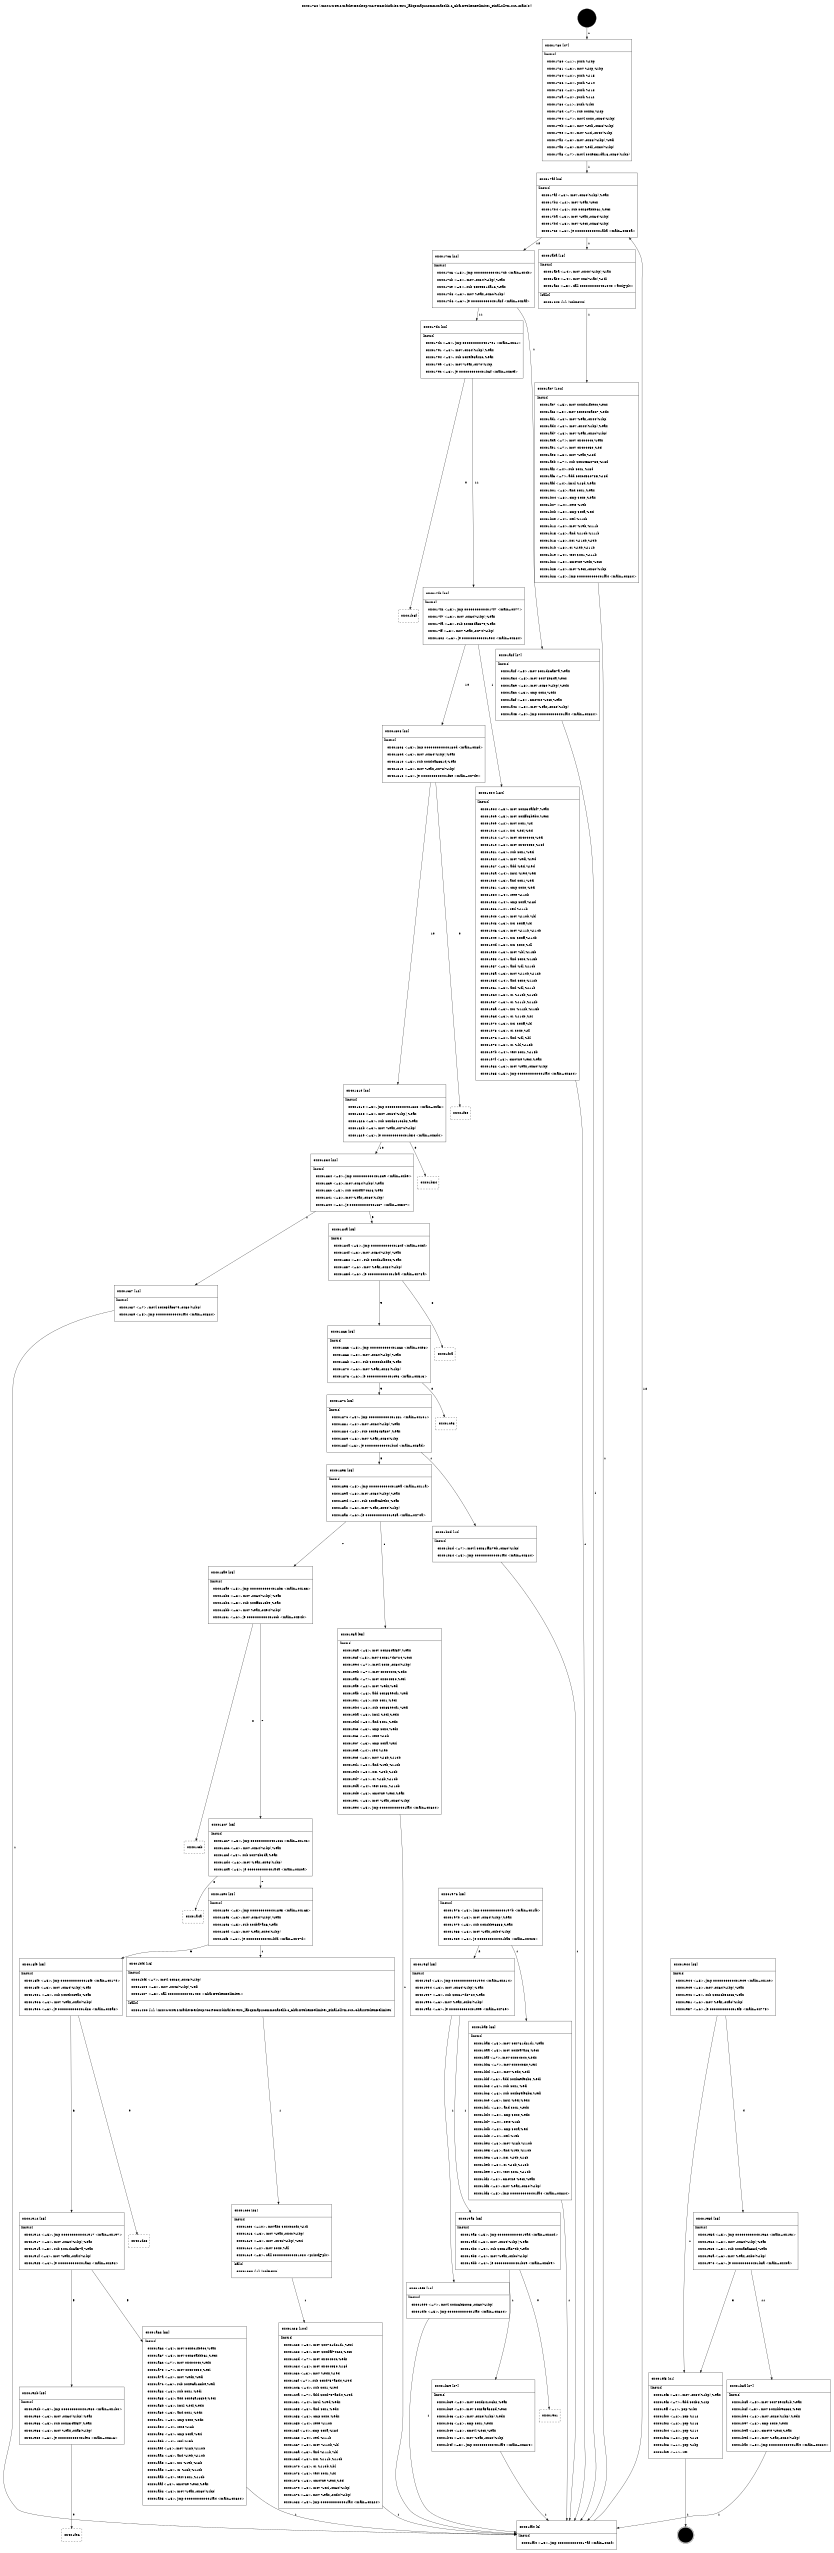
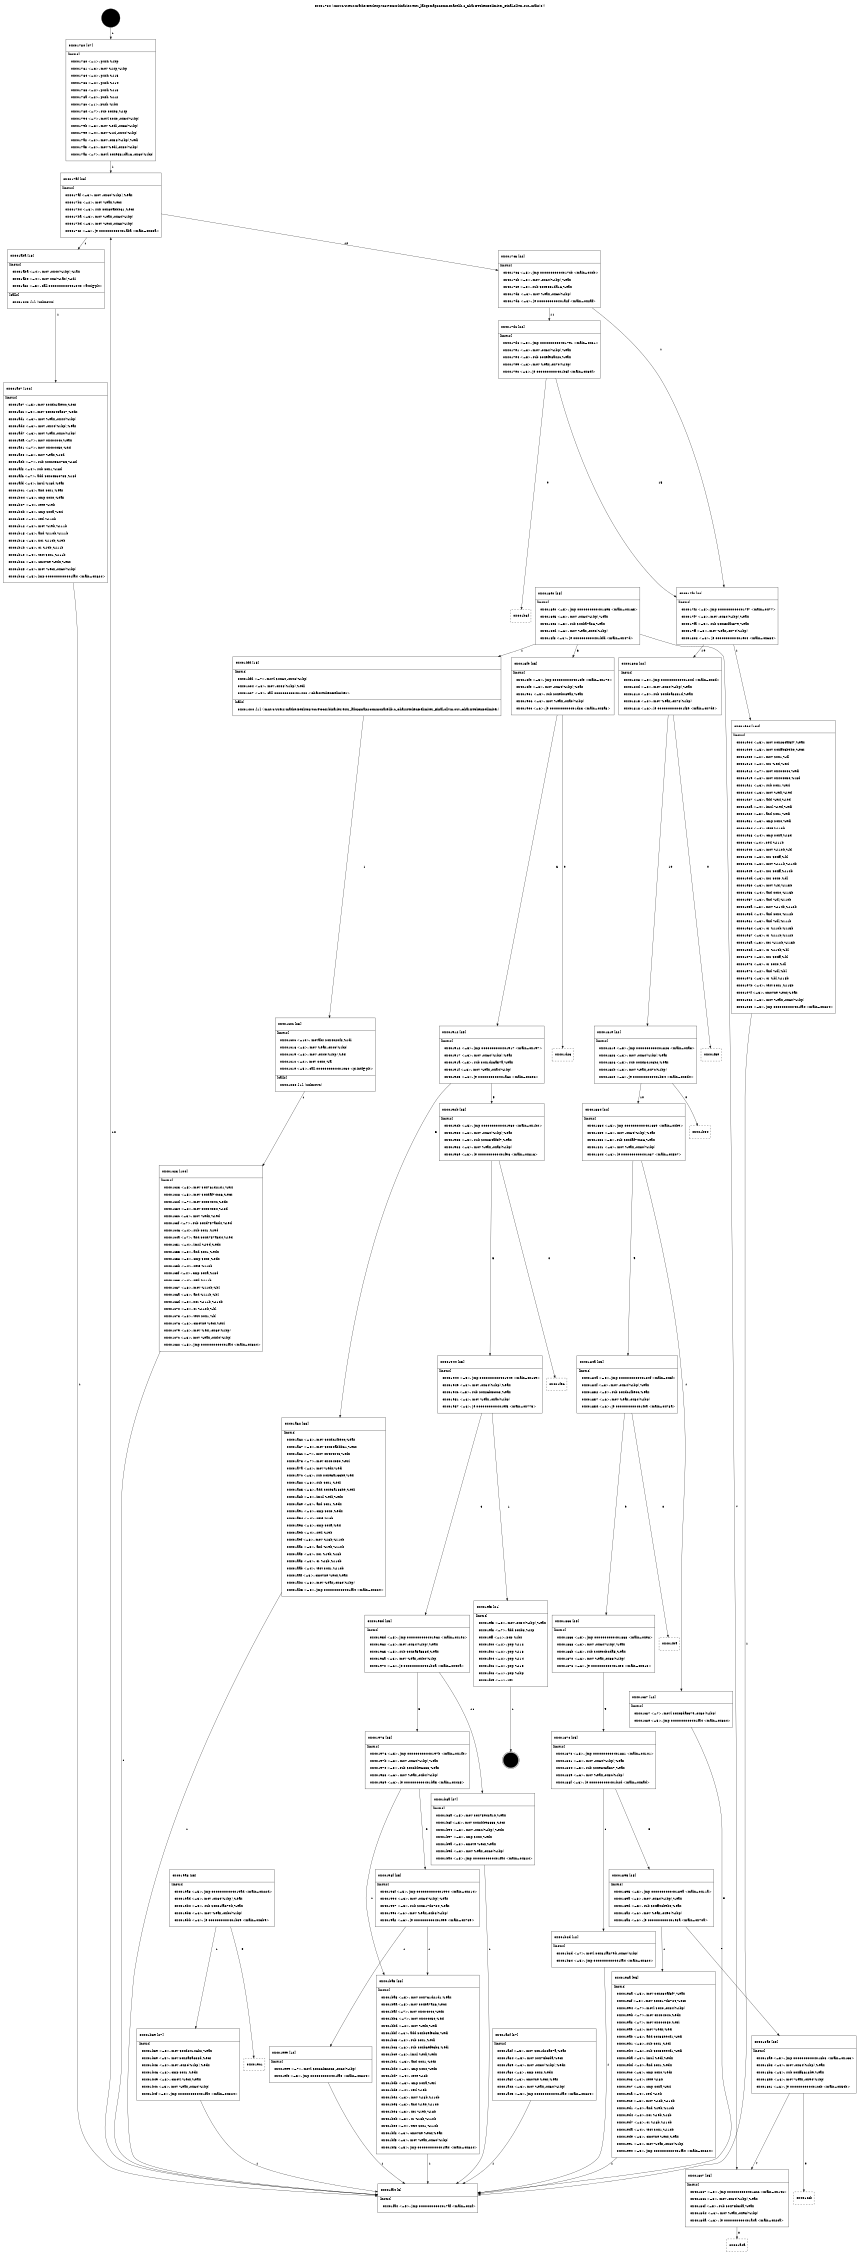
edge "0x4017c6 [22]" -> "0x401a2f [27]": now "0x4017c6 [22]" -> "0x4017f2 [22]"
edge "0x4017dc [22]" -> "0x4017f2 [22]": label " 11" -> " 15"
edge "0x40192b [25]" -> "0x401944 [25]": added, label "5"
node "0x401c93": removed
edge "0x401c87 [12]" -> "0x401fa4 [5]": label " 1" -> " 8"
edge "0x4018c7 [25]" -> "0x4018e0 [25]": reversed
edge "0x40198f [25]" -> "0x4019a8 [25]": now "0x40198f [25]" -> "0x401ba5 [88]"
edge "0x40195d [25]" -> "0x401ef5 [21]": now "0x40195d [25]" -> "0x401976 [25]"
